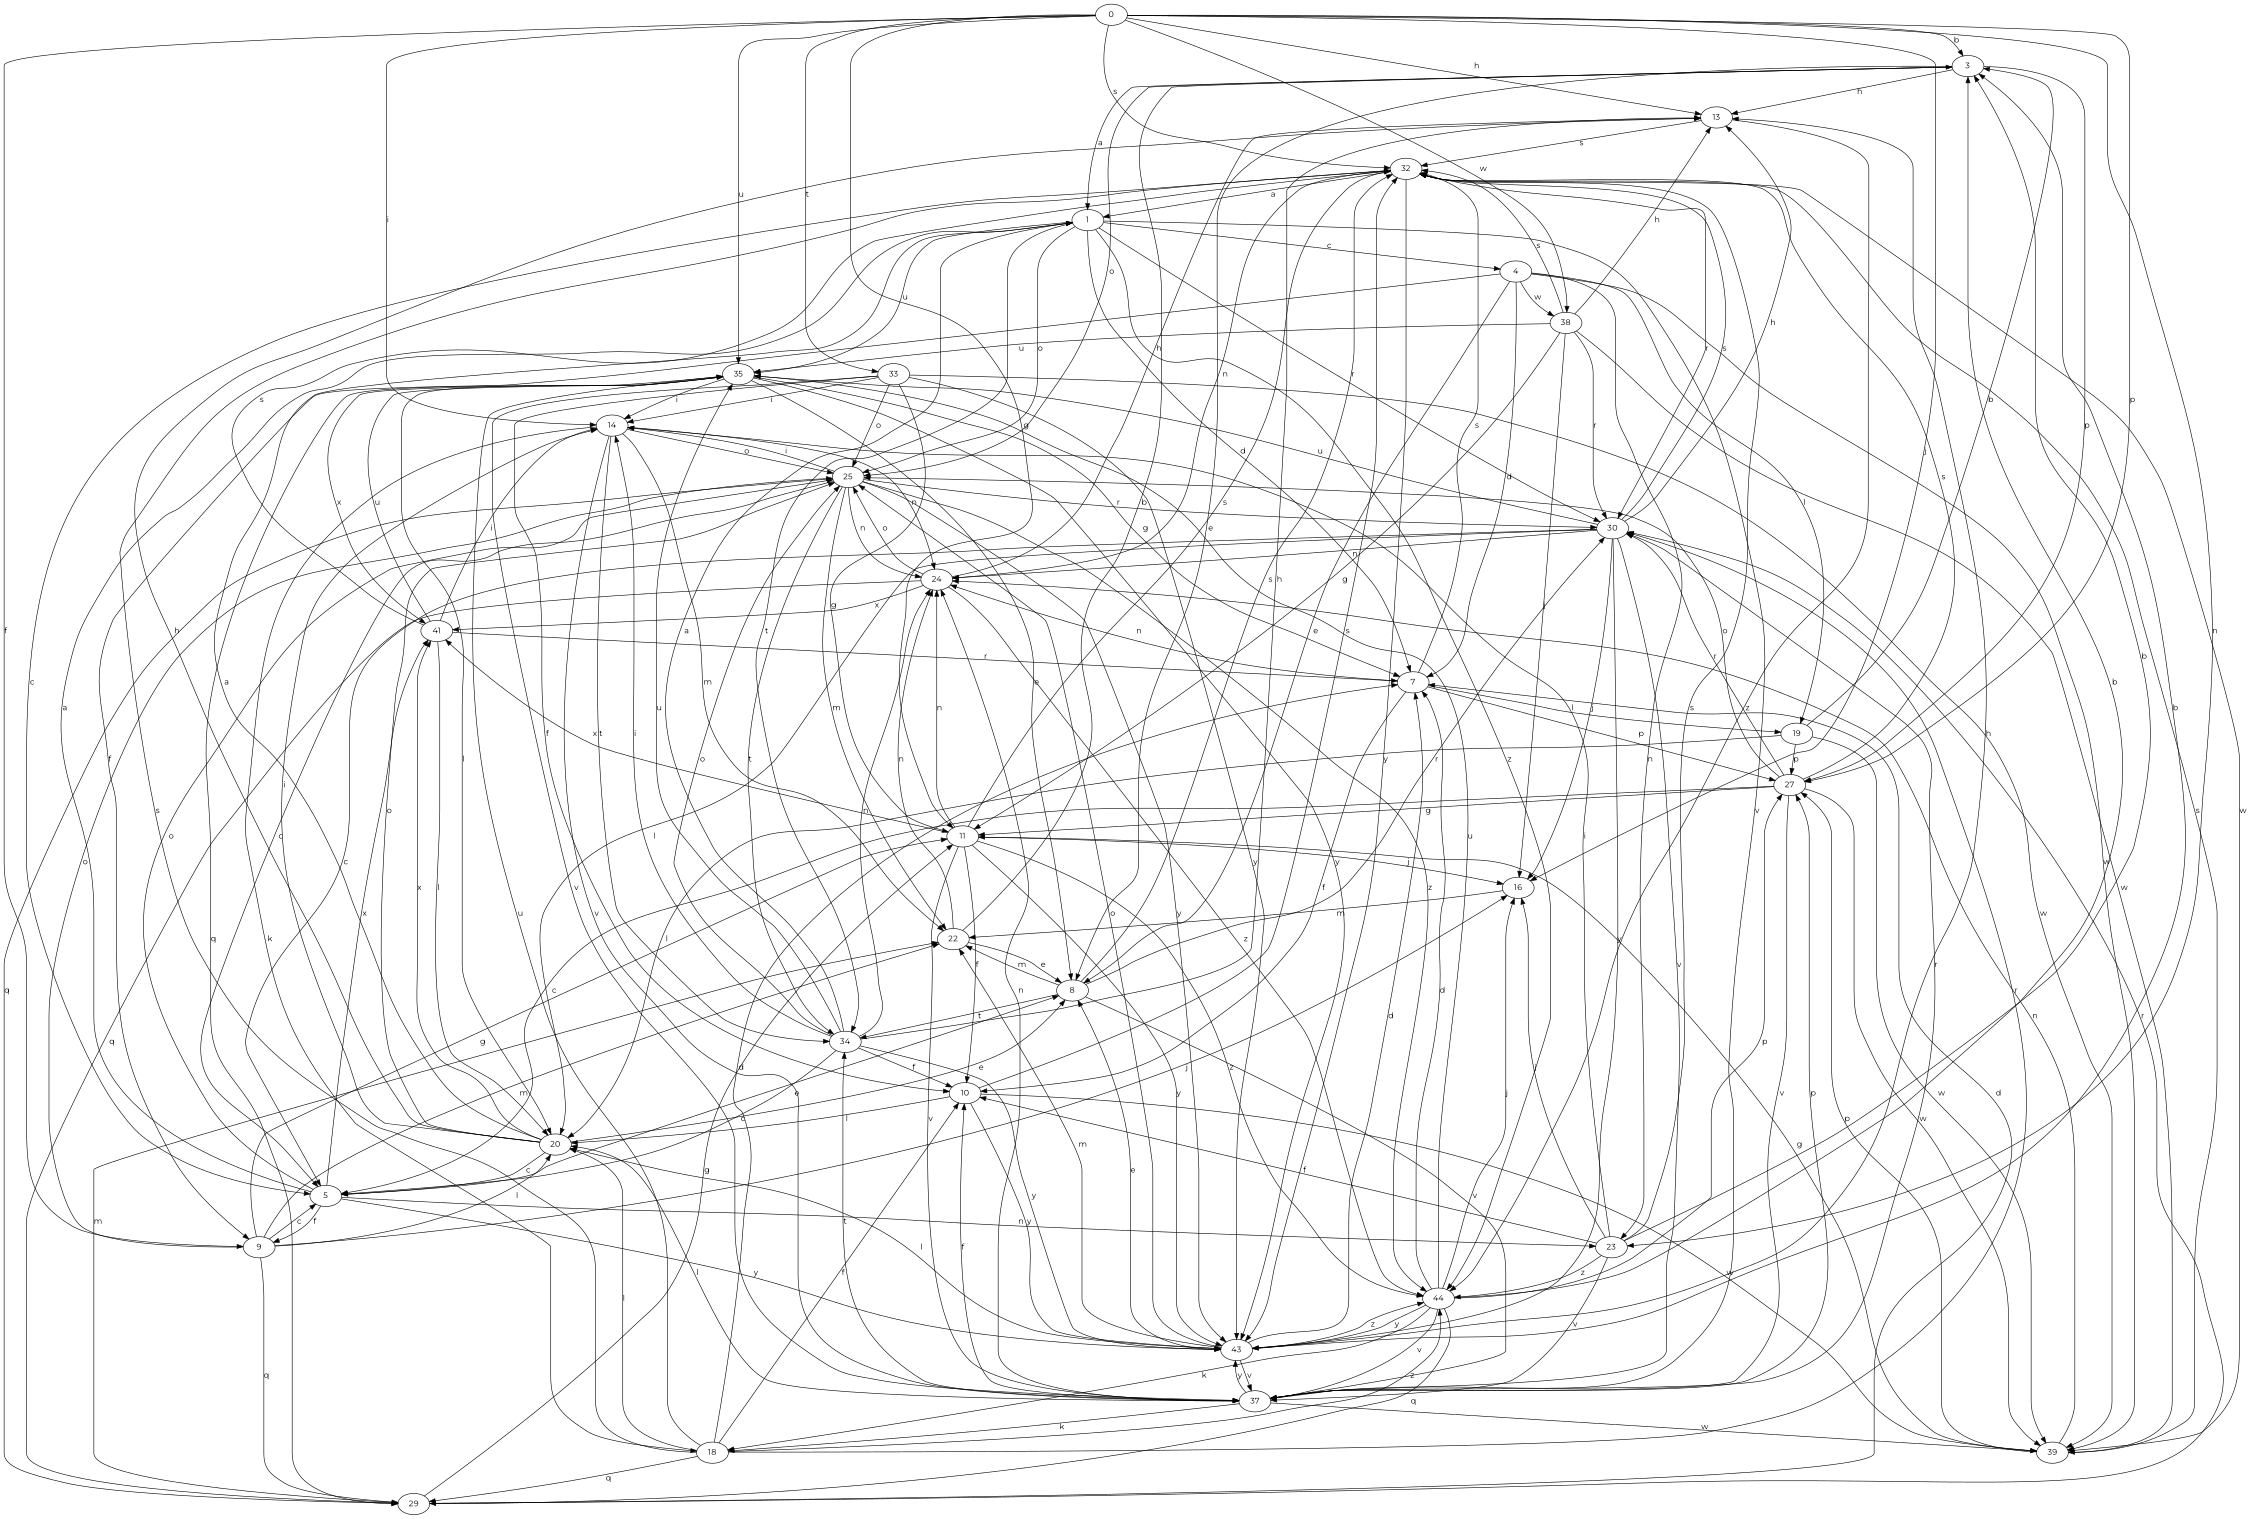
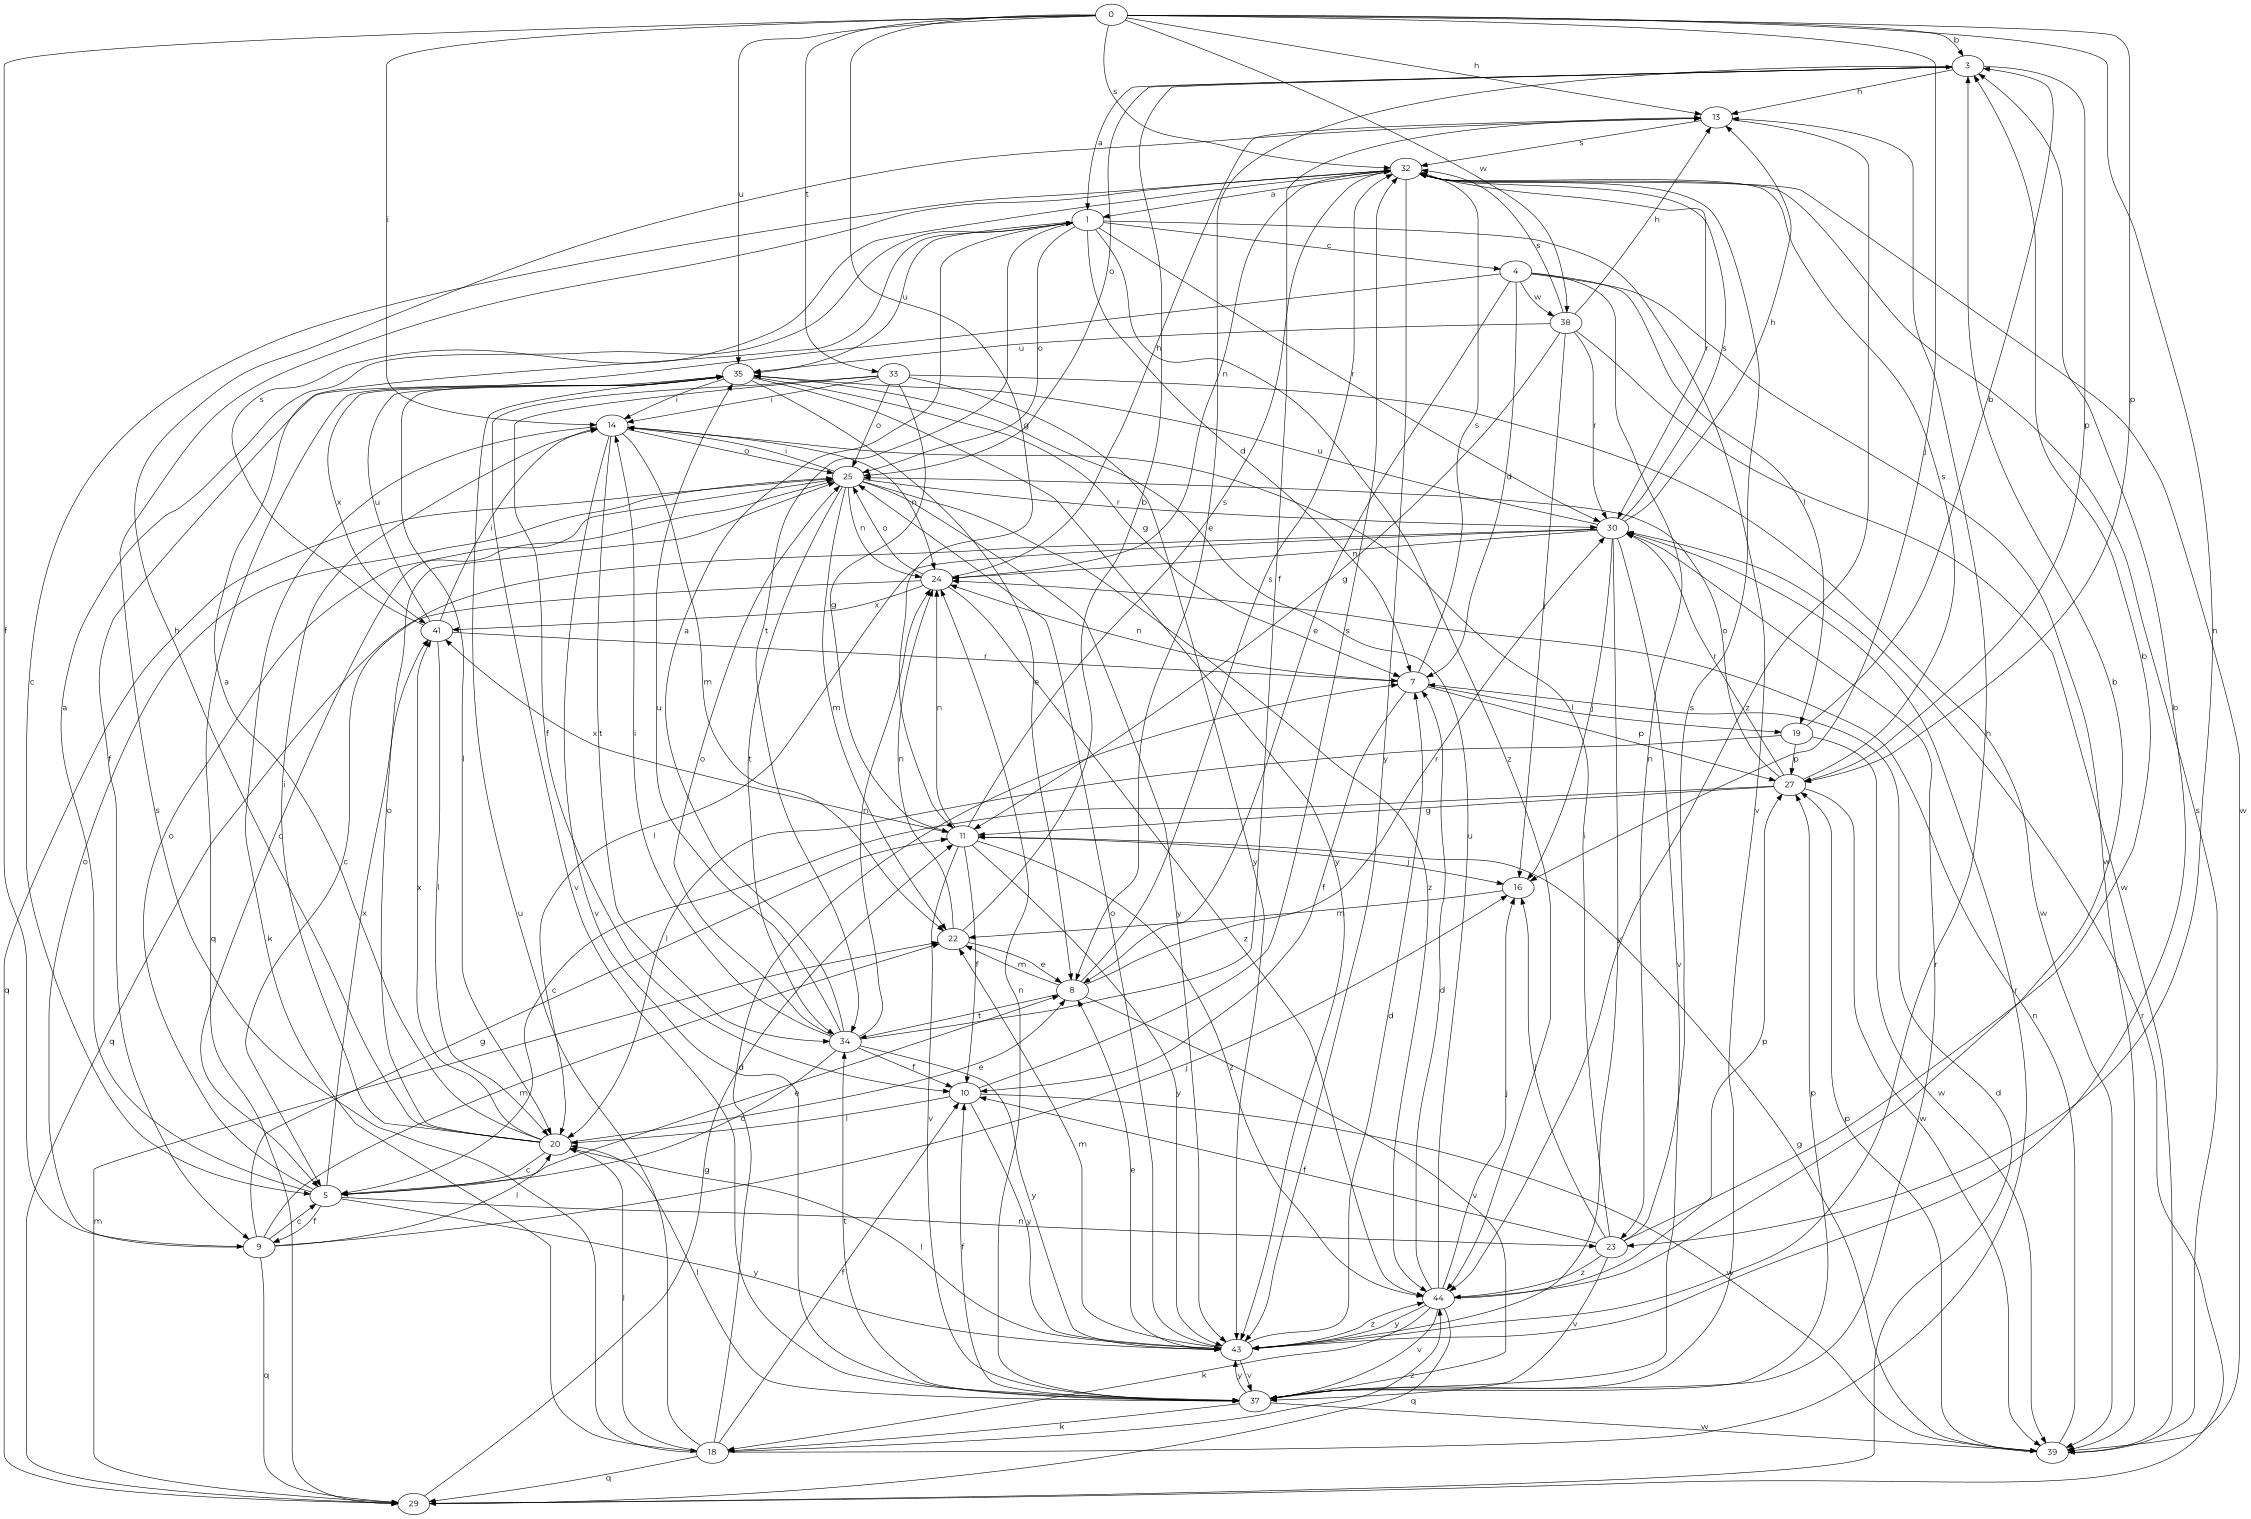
edge "34" -> "13": label "h" -> "f"
edge "27" -> "37": removed, label "v"
